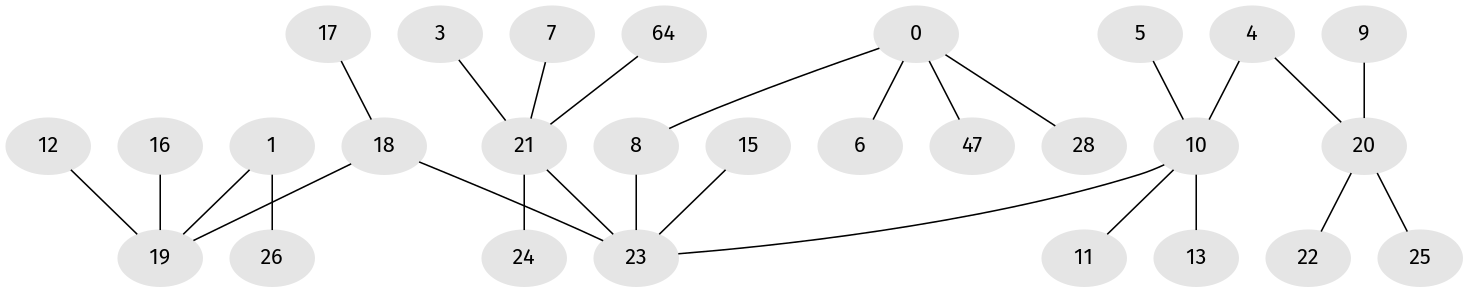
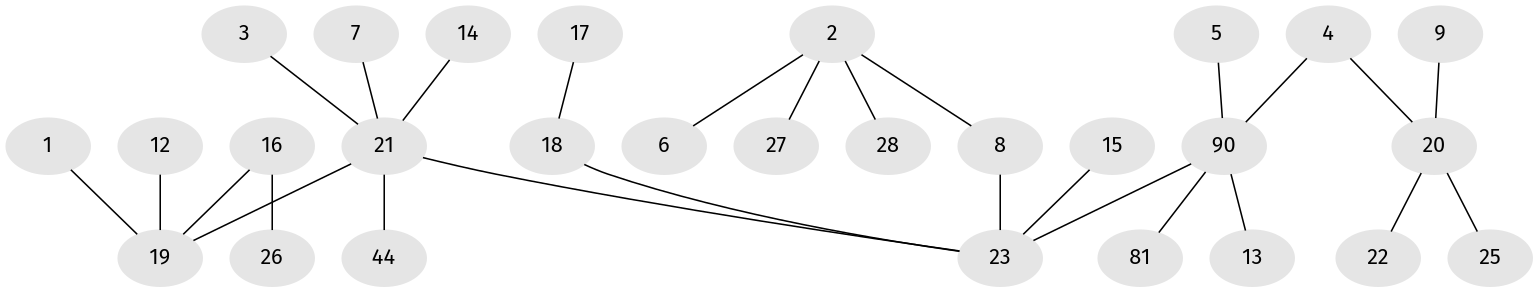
node "64": label "64" -> "14"
node "0": label "0" -> "2"
node "47": label "47" -> "27"
node "10": label "10" -> "90"
edge "1" -- "26": now "16" -- "26"
edge "18" -- "19": now "21" -- "19"
node "24": label "24" -> "44"
node "11": label "11" -> "81"
